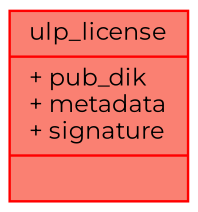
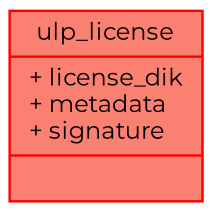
node "ulp_license": text "+ pub_dik" -> "+ license_dik"
